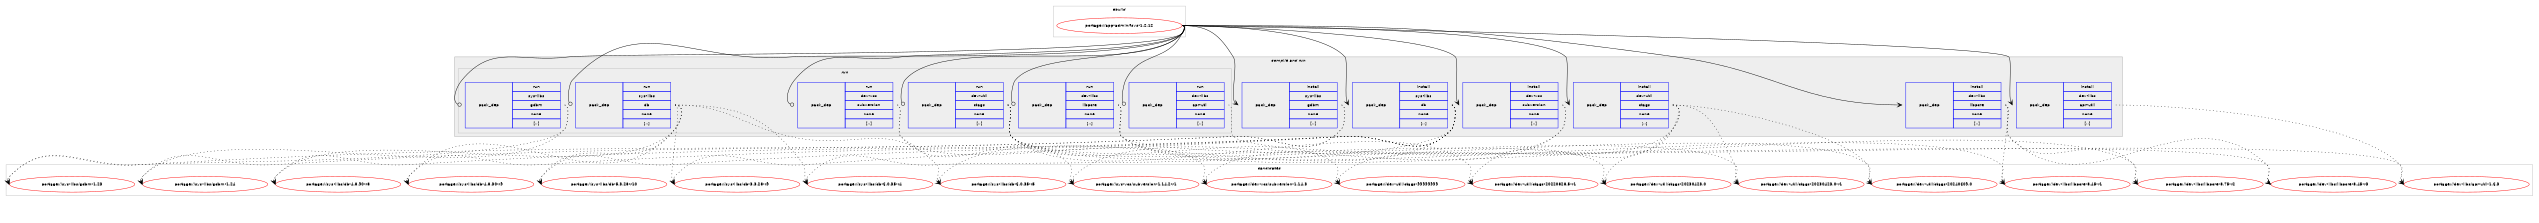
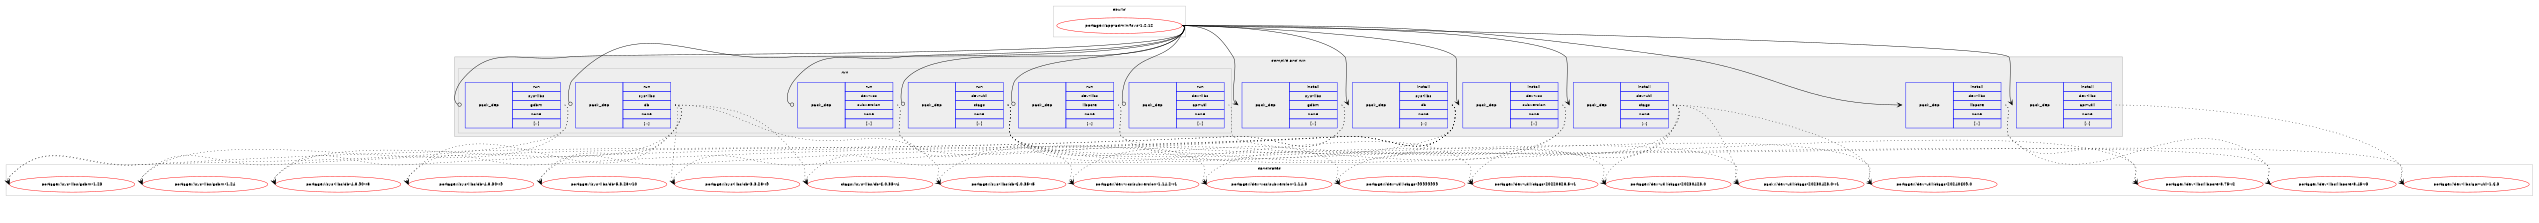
node "portage://sys-libs/db-6.0.35-r4": label "portage://sys-libs/db-6.0.35-r4" -> "ctags://sys-libs/db-6.0.35-r4"
node "portage://sys-vcs/subversion-1.14.2-r1": label "portage://sys-vcs/subversion-1.14.2-r1" -> "portage://dev-vcs/subversion-1.14.2-r1"
node "portage://dev-util/ctags-20230423.0-r1": label "portage://dev-util/ctags-20230423.0-r1" -> "pack://dev-util/ctags-20230423.0-r1"
node "portage://dev-libs/libpcre-8.45-r1": removed
